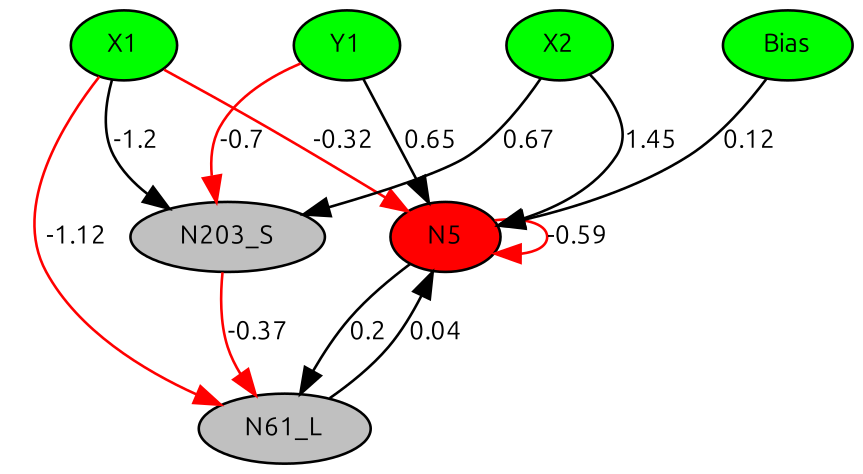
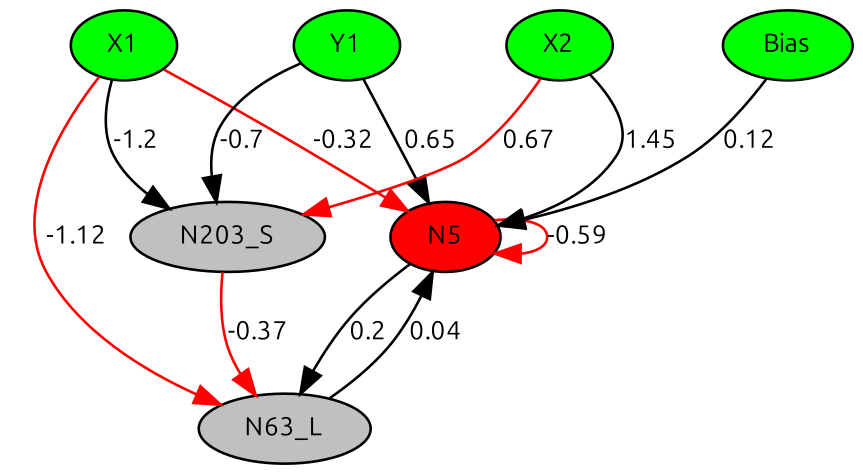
edge "Y1" -> "N203_S": color red -> black
edge "X2" -> "N203_S": color black -> red
node "N61_L": label "N61_L" -> "N63_L"
